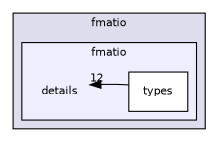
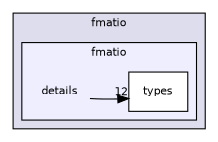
edge "types" -> "details": reversed
